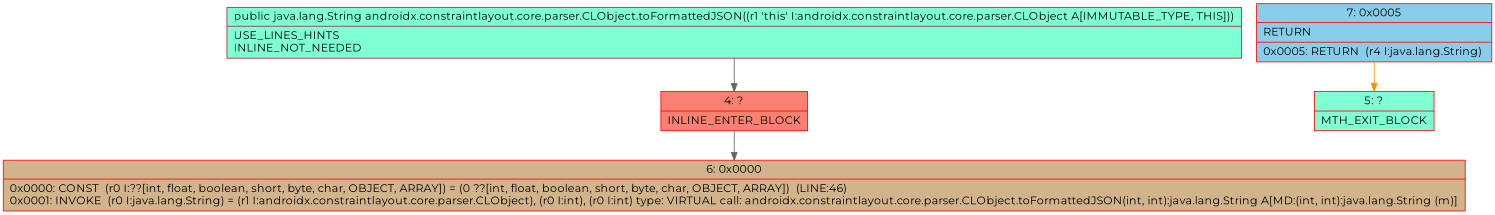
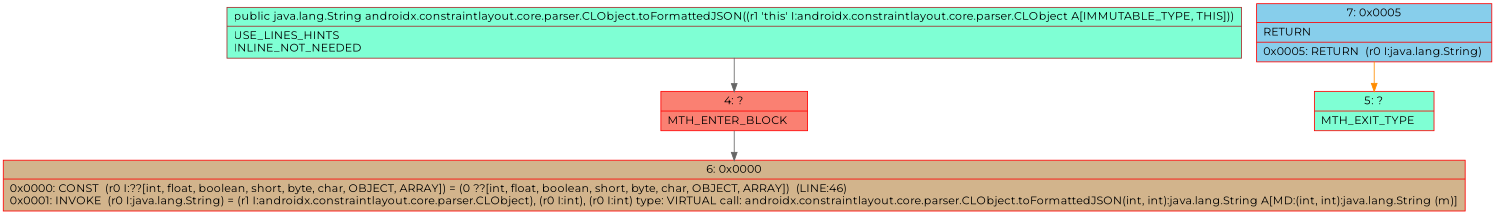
node "7: 0x0005": text "0x0005: RETURN  (r4 I:java.lang.String)" -> "0x0005: RETURN  (r0 I:java.lang.String)"
node "4: ?": text "INLINE_ENTER_BLOCK" -> "MTH_ENTER_BLOCK"
node "5: ?": text "MTH_EXIT_BLOCK" -> "MTH_EXIT_TYPE"
